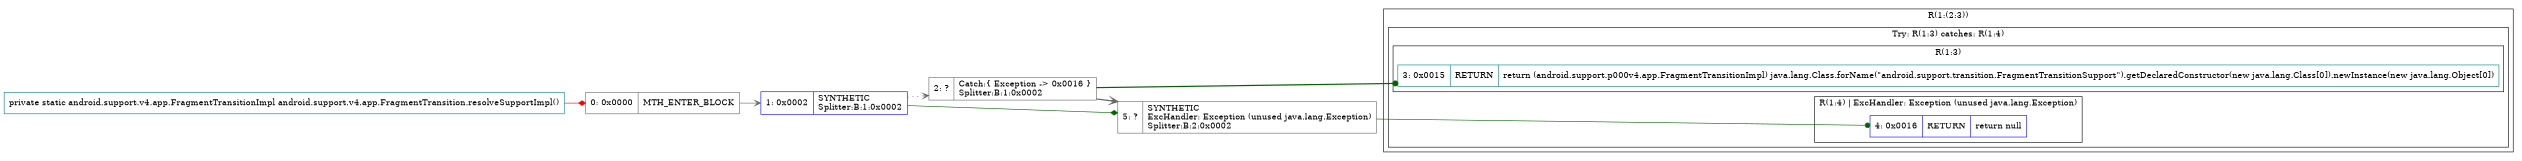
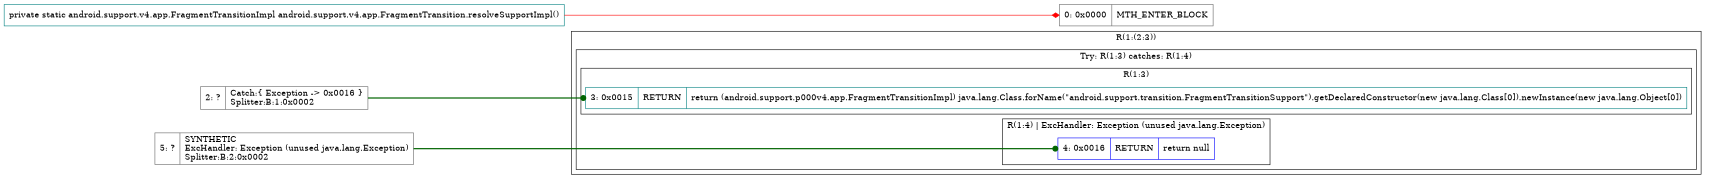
edge "2: ?" -> "5: ?": removed
node "1: 0x0002": removed
edge "5: ?" -> "4: 0x0016": style solid -> bold
